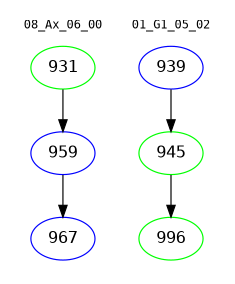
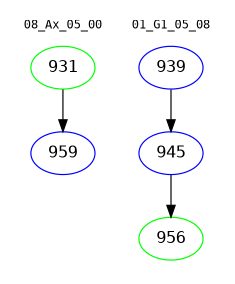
cluster "08_Ax_06_00": label "08_Ax_06_00" -> "08_Ax_05_00"
cluster "01_G1_05_02": label "01_G1_05_02" -> "01_G1_05_08"
node "945": color green -> blue
node "967": removed
node "996": label "996" -> "956"
